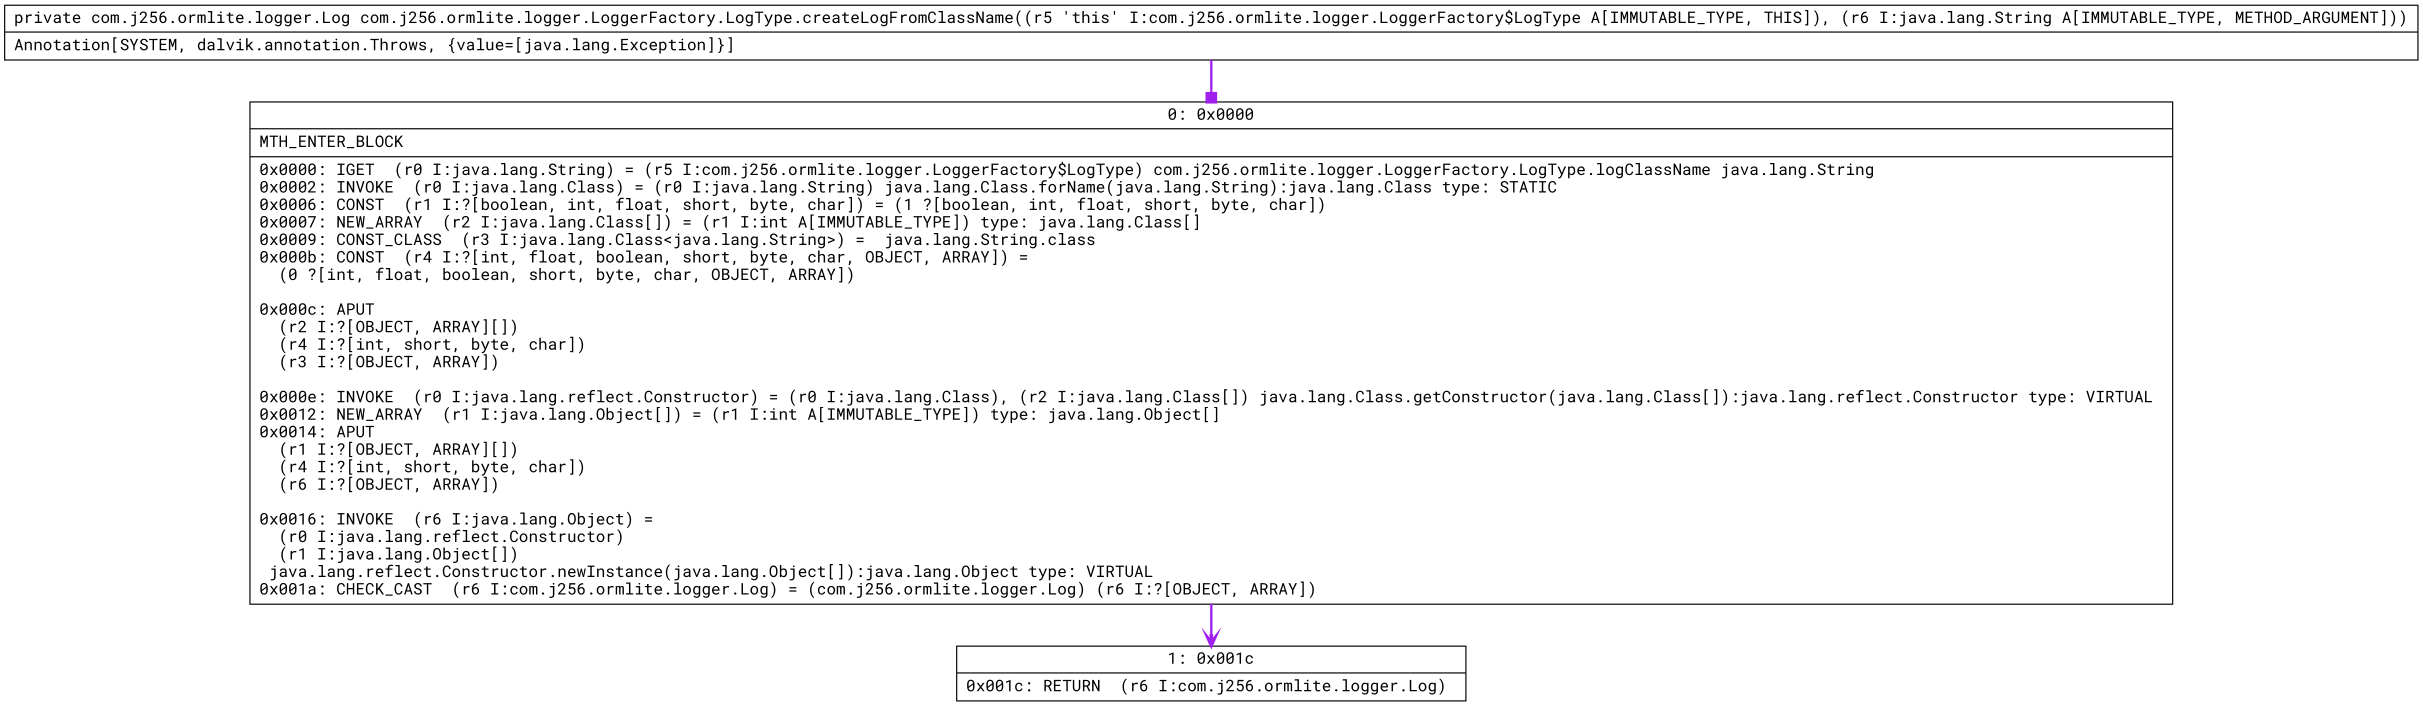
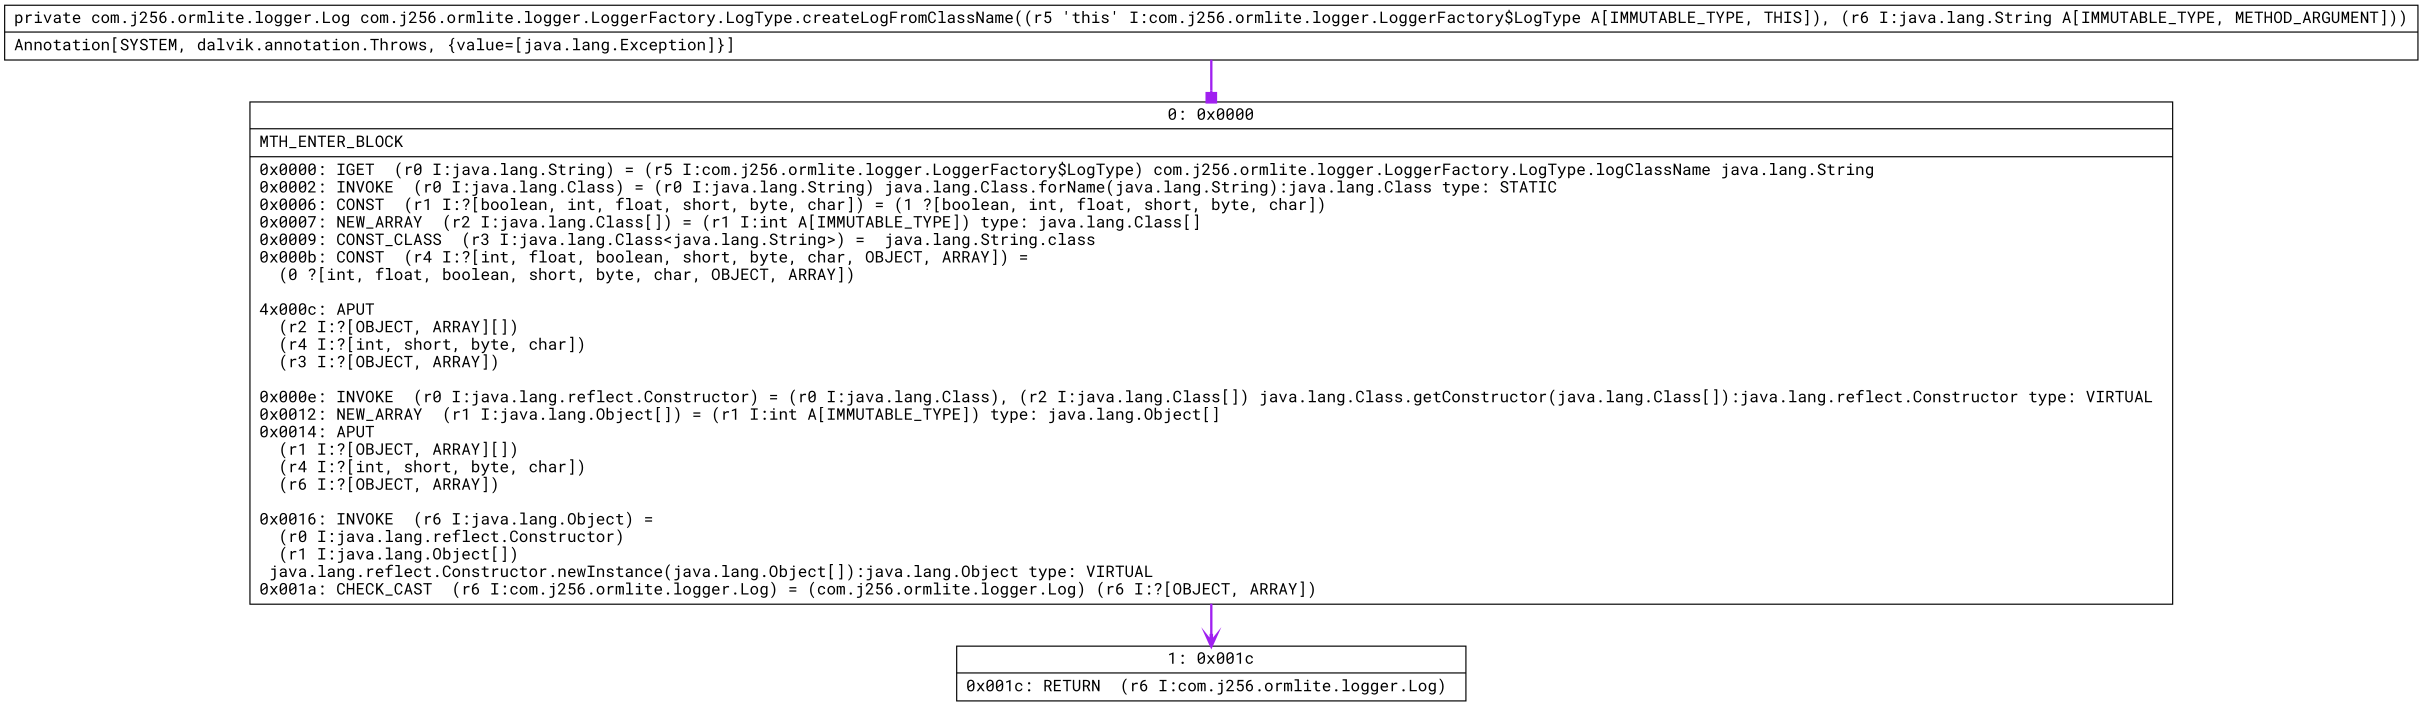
node "0: 0x0000": text "0x000c: APUT" -> "4x000c: APUT"
